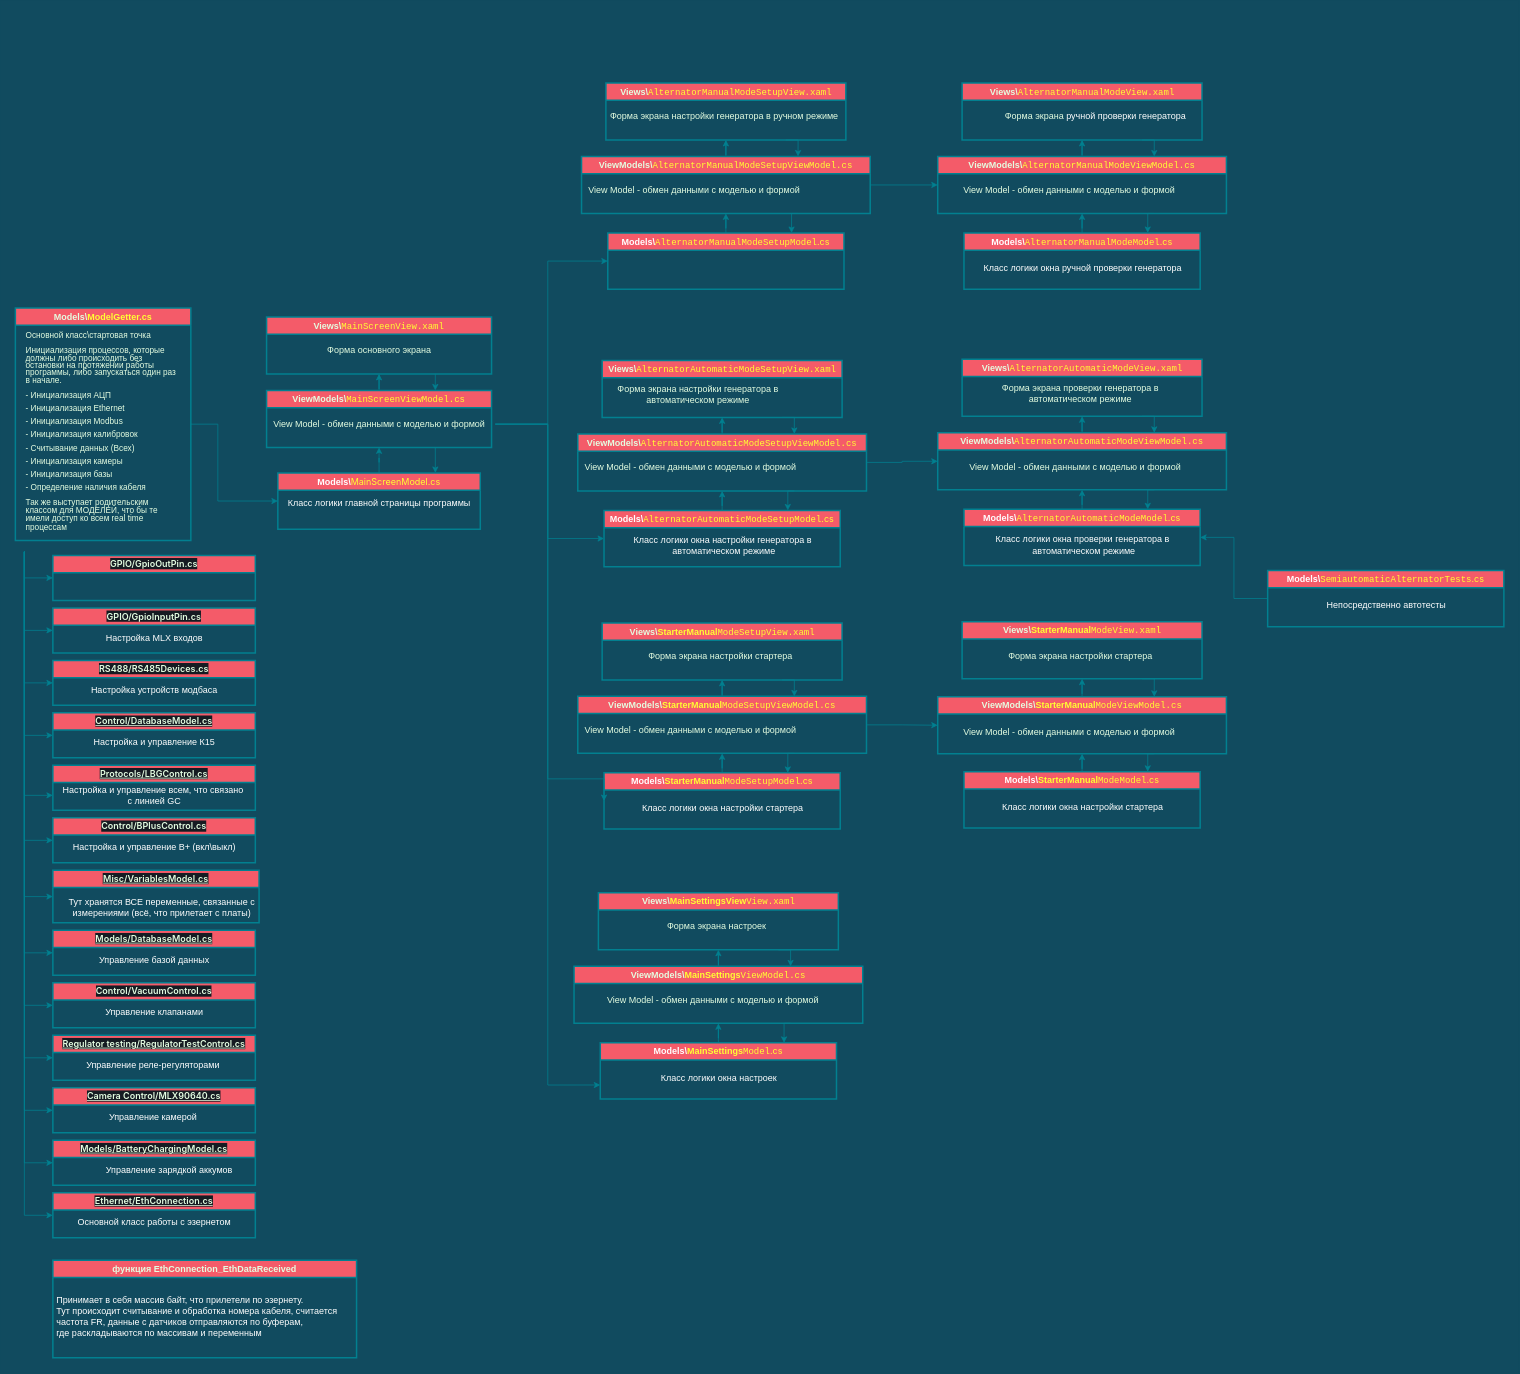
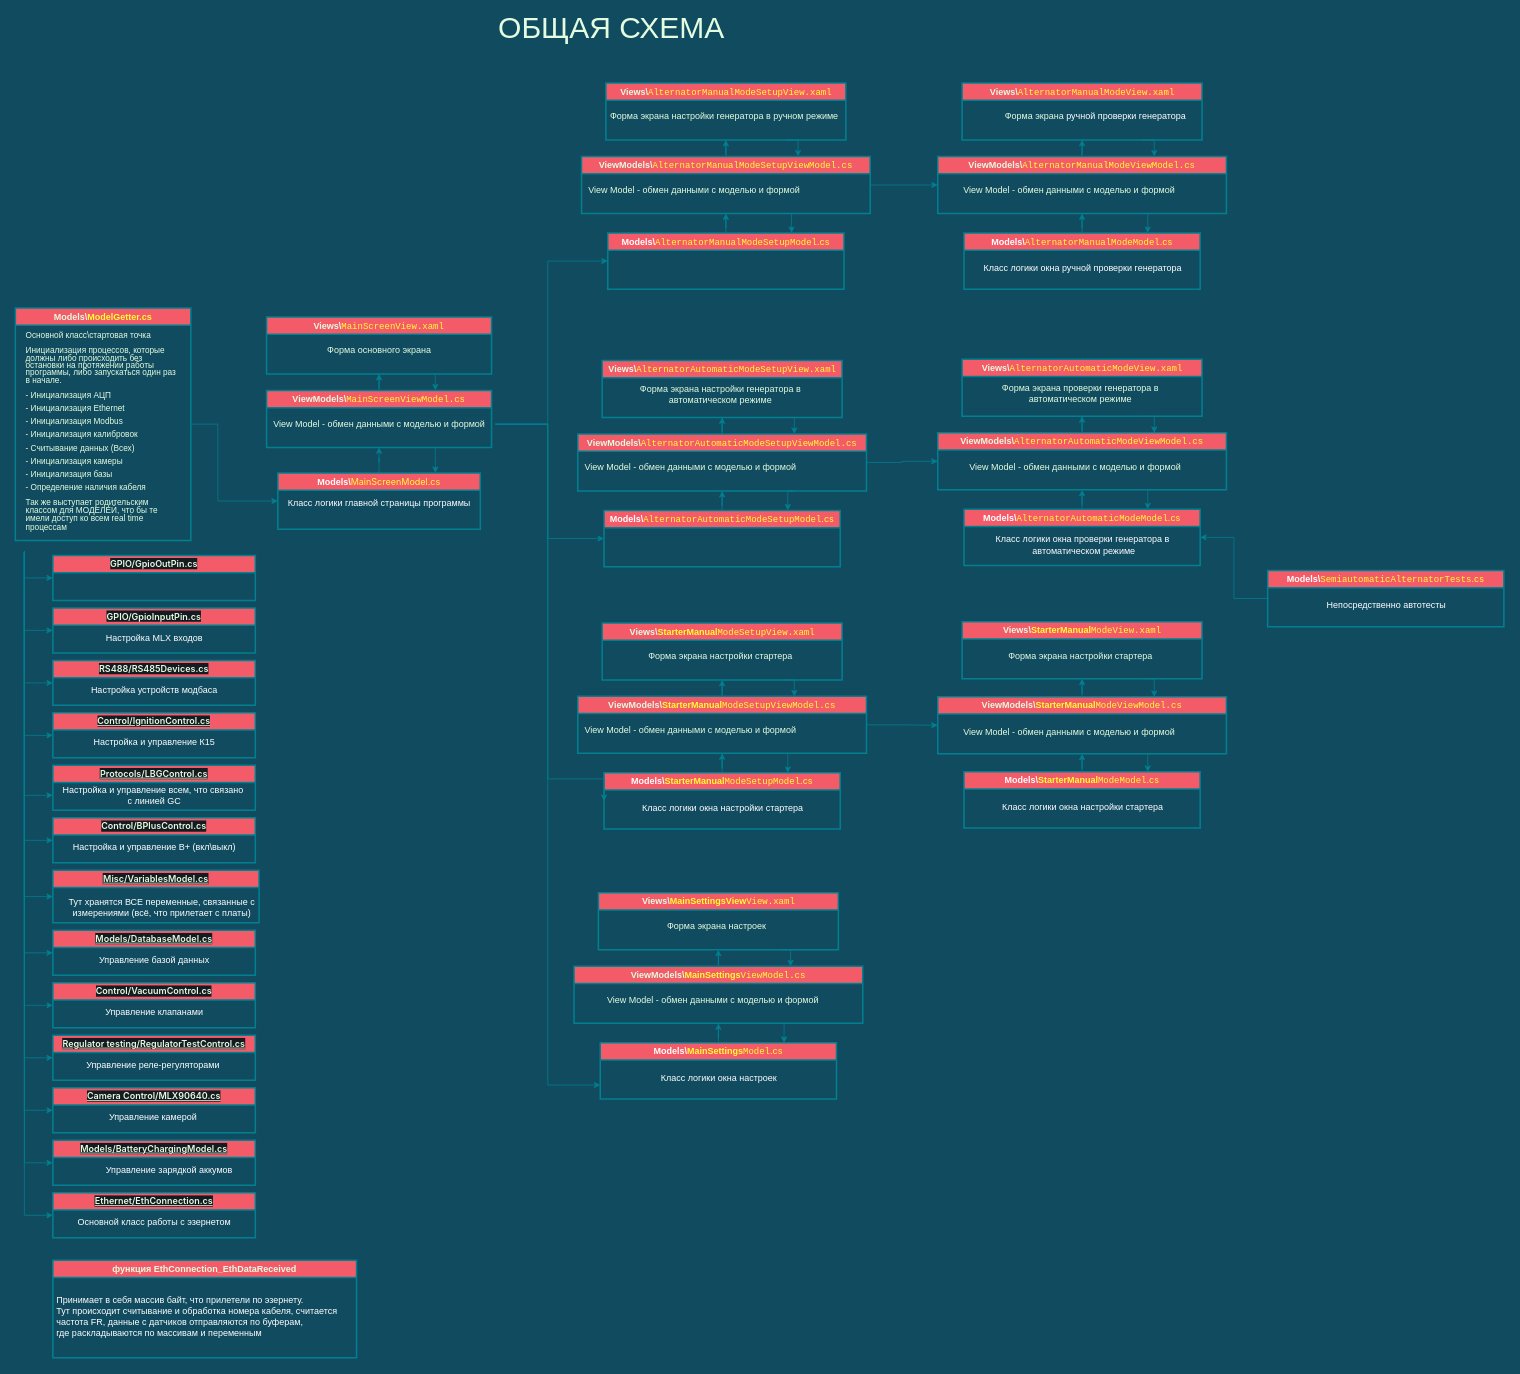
node "ОБЩАЯ СХЕМА": added
node "Форма экрана настройки генератора в автоматическом режиме": moved (698, 394) -> (720, 394)
node "Класс логики окна настройки генератора в автоматическом режиме": removed
node "Control/DatabaseModel.cs": label "Control/DatabaseModel.cs" -> "Control/IgnitionControl.cs"
